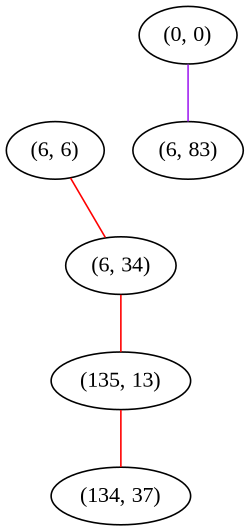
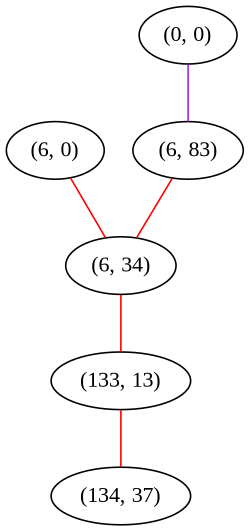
node "(6, 6)": label "(6, 6)" -> "(6, 0)"
edge "(6, 83)" -- "(6, 34)": added
node "(135, 13)": label "(135, 13)" -> "(133, 13)"
